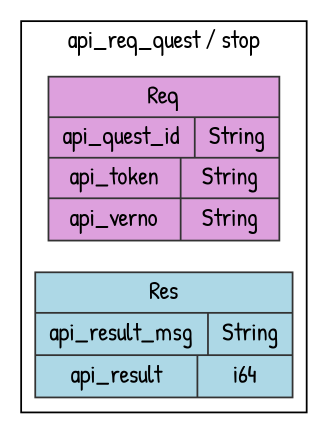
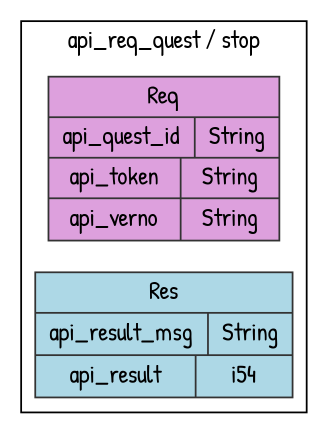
node "Res": text "i64" -> "i54"
